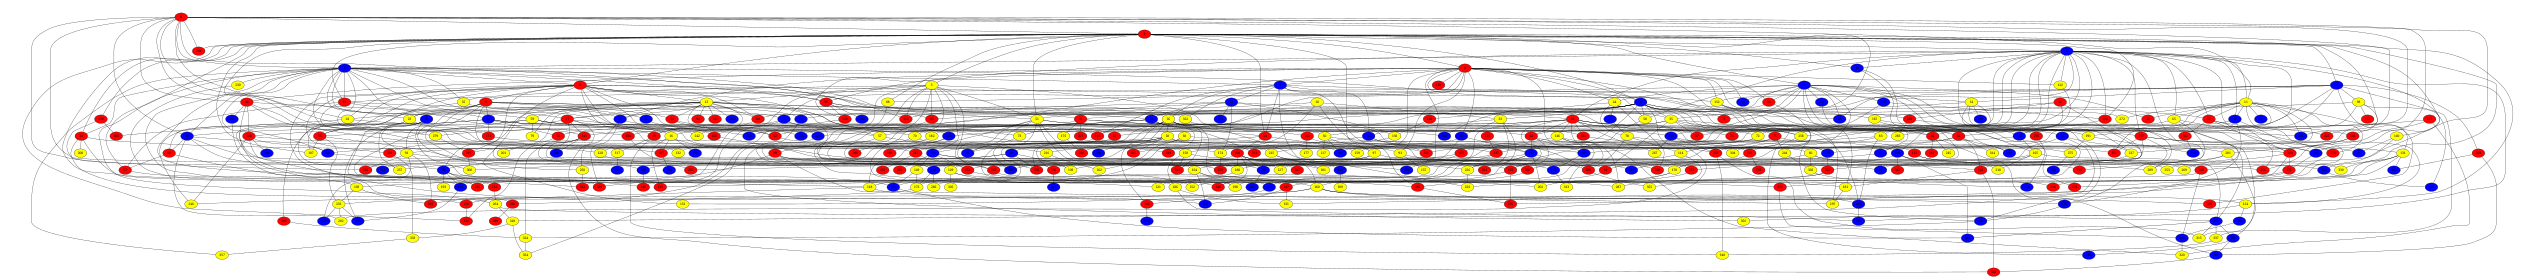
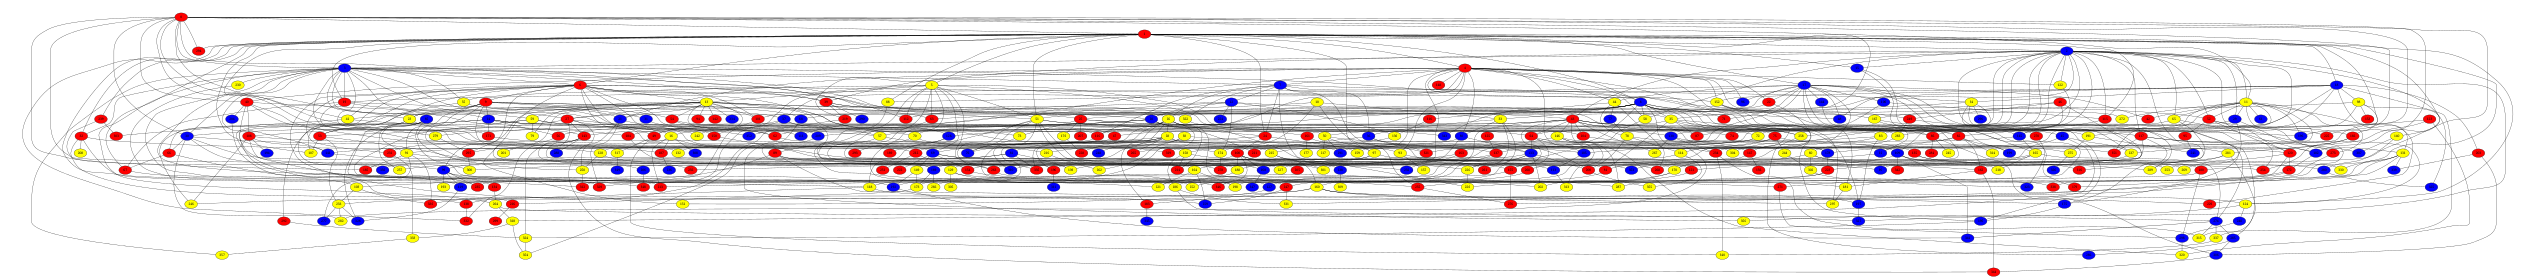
node "182": removed
edge "26" -- "60": now "283" -- "60"
edge "5" -- "129": now "5" -- "283"
edge "128" -- "250": added
edge "164" -- "160": now "164" -- "221"
